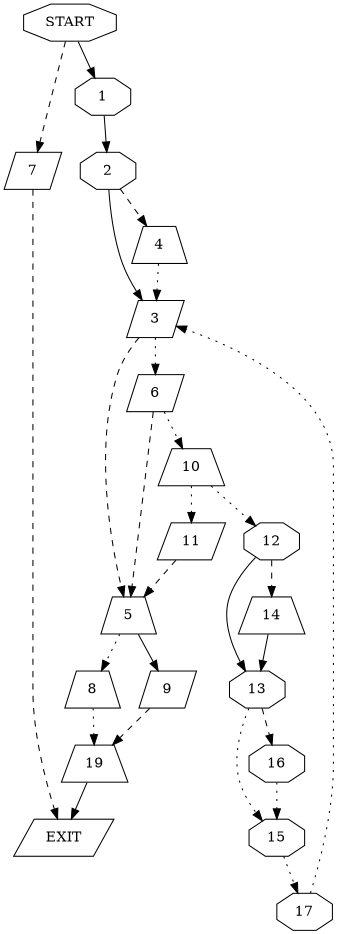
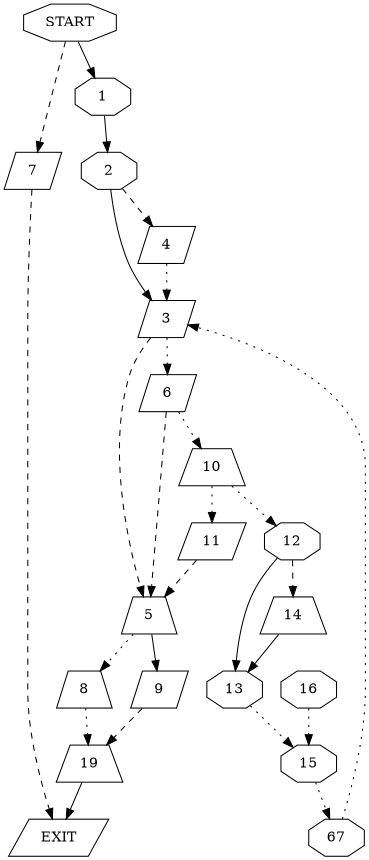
node "4": shape trapezium -> parallelogram
edge "13" -> "16": removed
node "17": label "17" -> "67"
